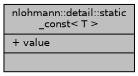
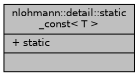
node "nlohmann::detail::static": text "+ value" -> "+ static"
